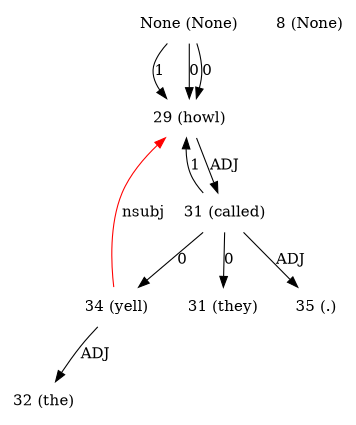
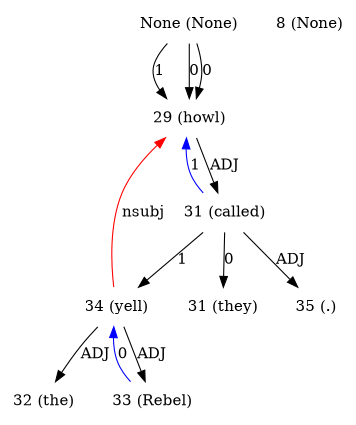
edge "31 (called)" -> "29 (howl)": color black -> blue
edge "31 (called)" -> "34 (yell)": label "0" -> "1"
node "33 (Rebel)": added
